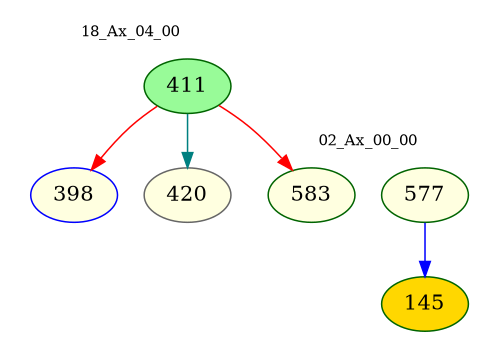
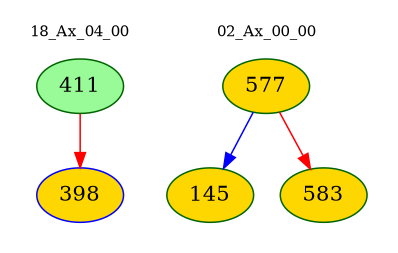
edge "411" -> "583": now "577" -> "583"
node "398": fillcolor lightyellow -> gold
node "420": removed
node "583": fillcolor lightyellow -> gold
node "577": fillcolor lightyellow -> gold
